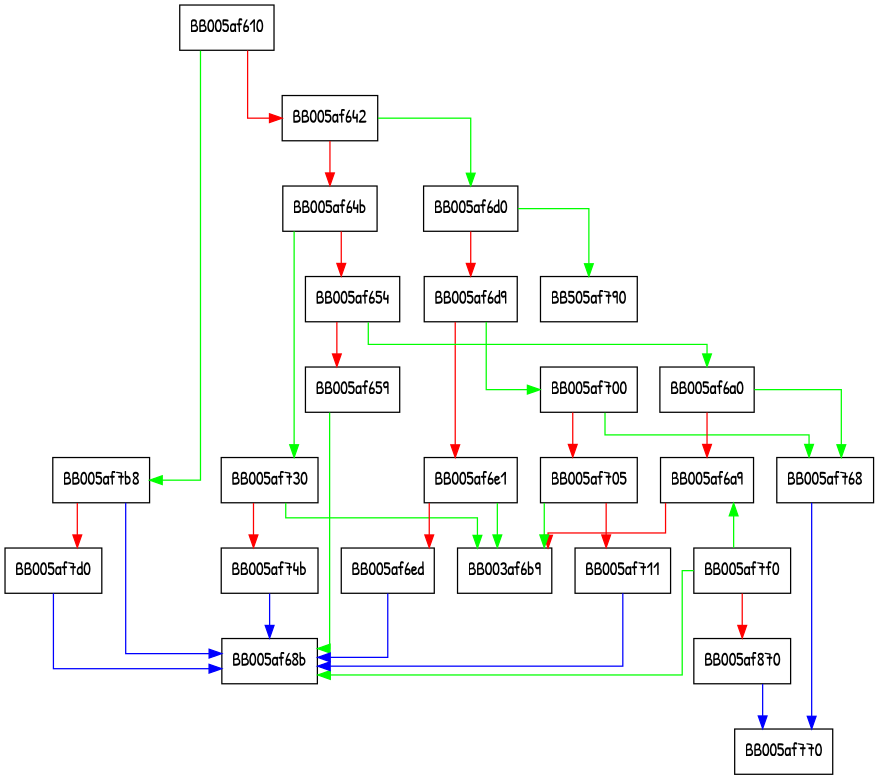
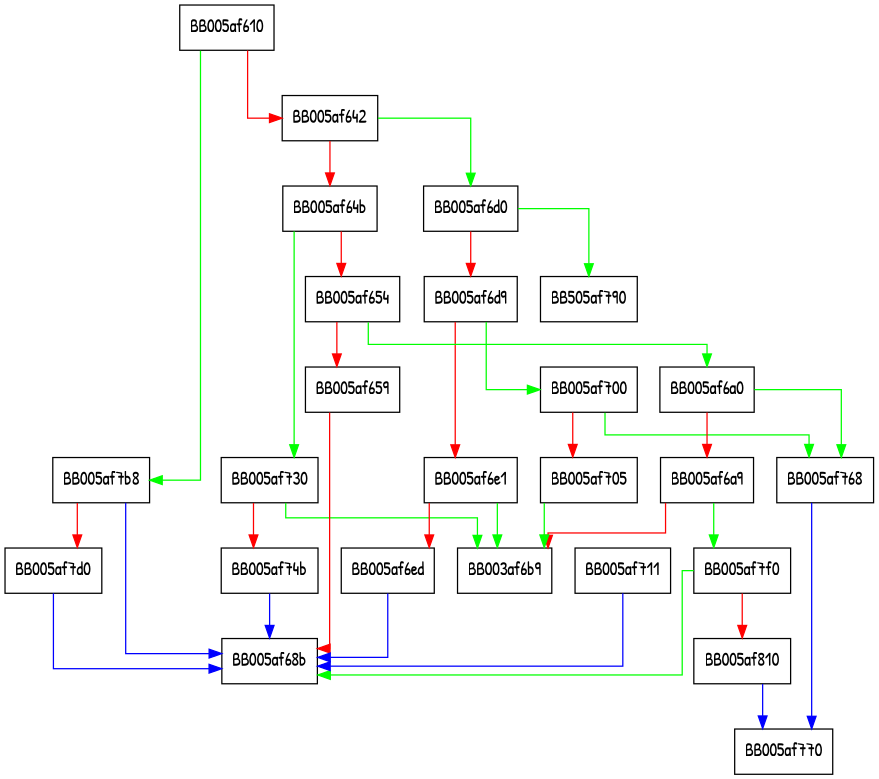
edge "BB005af705" -> "BB005af711": removed
edge "BB005af659" -> "BB005af68b": color green -> red
edge "BB005af7f0" -> "BB005af6a9": reversed
node "BB005af870": label "BB005af870" -> "BB005af810"
